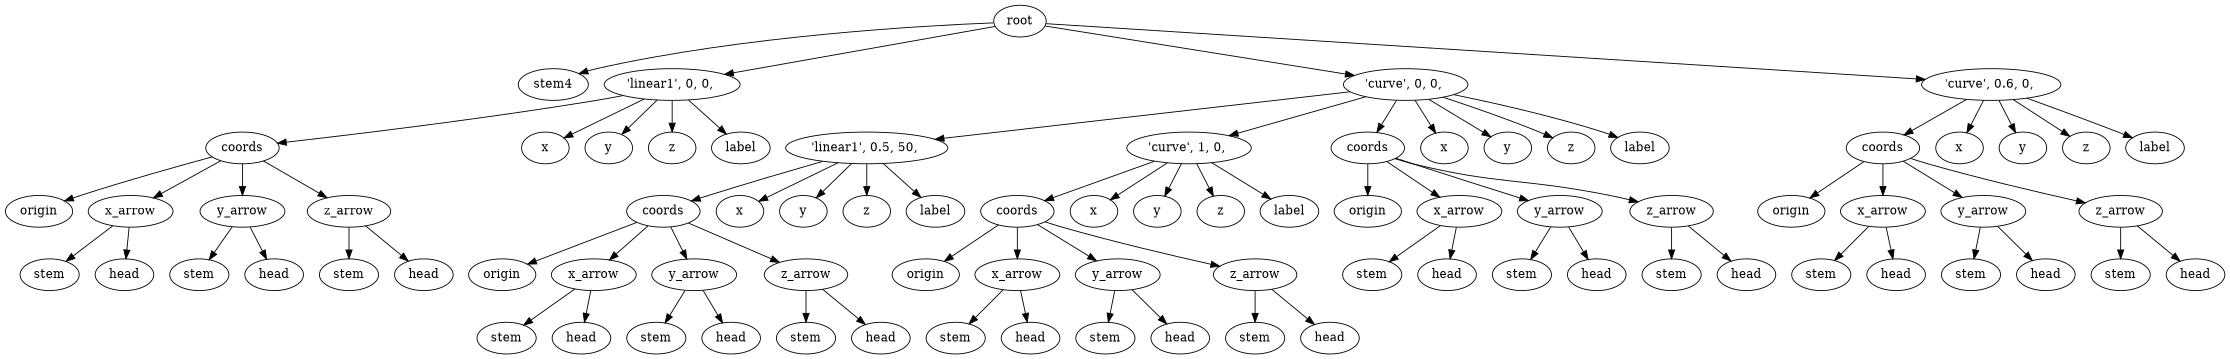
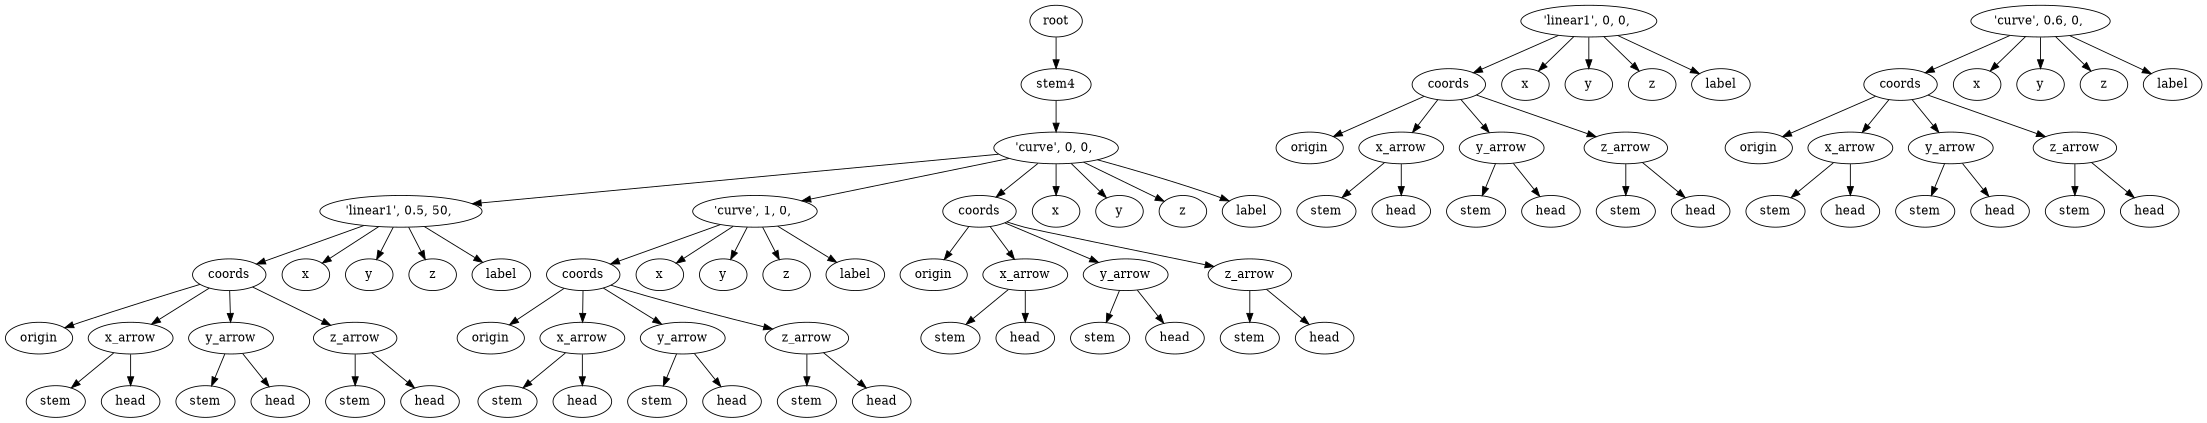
edge "root" -> "'linear1', 0, 0,": removed
edge "root" -> "'curve', 0, 0,": now "stem4" -> "'curve', 0, 0,"
edge "root" -> "'curve', 0.6, 0,": removed
